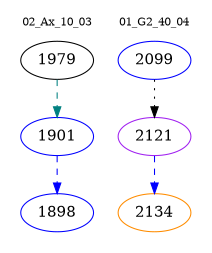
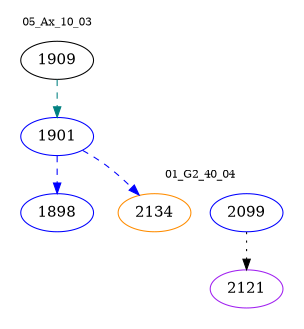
cluster "02_Ax_10_03": label "02_Ax_10_03" -> "05_Ax_10_03"
node "1979": label "1979" -> "1909"
edge "2121" -> "2134": now "1901" -> "2134"
